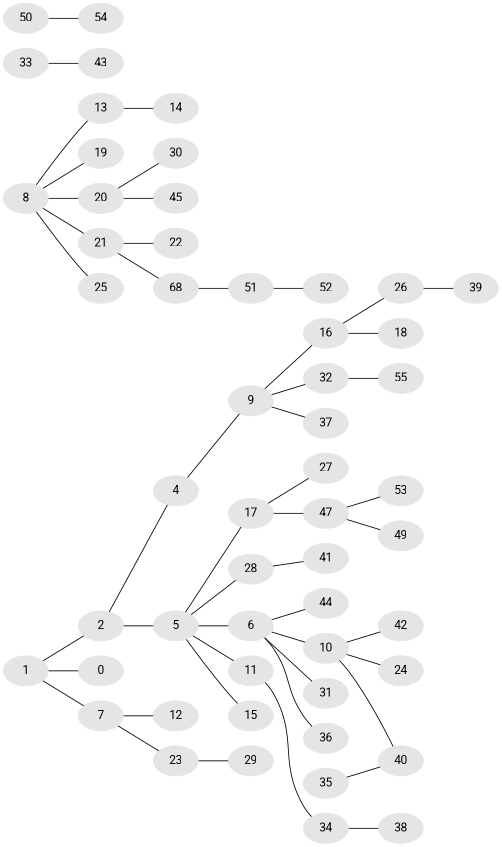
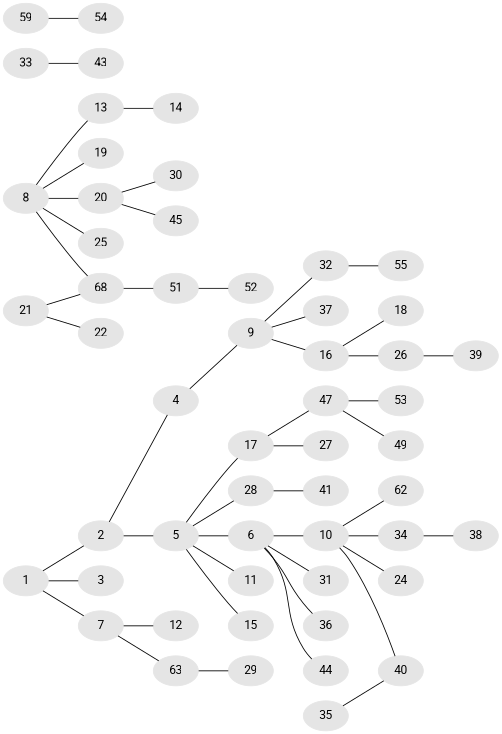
node "50": label "50" -> "59"
edge "8" -- "21": now "8" -- "68"
node "42": label "42" -> "62"
node "0": label "0" -> "3"
edge "11" -- "34": now "10" -- "34"
node "23": label "23" -> "63"
